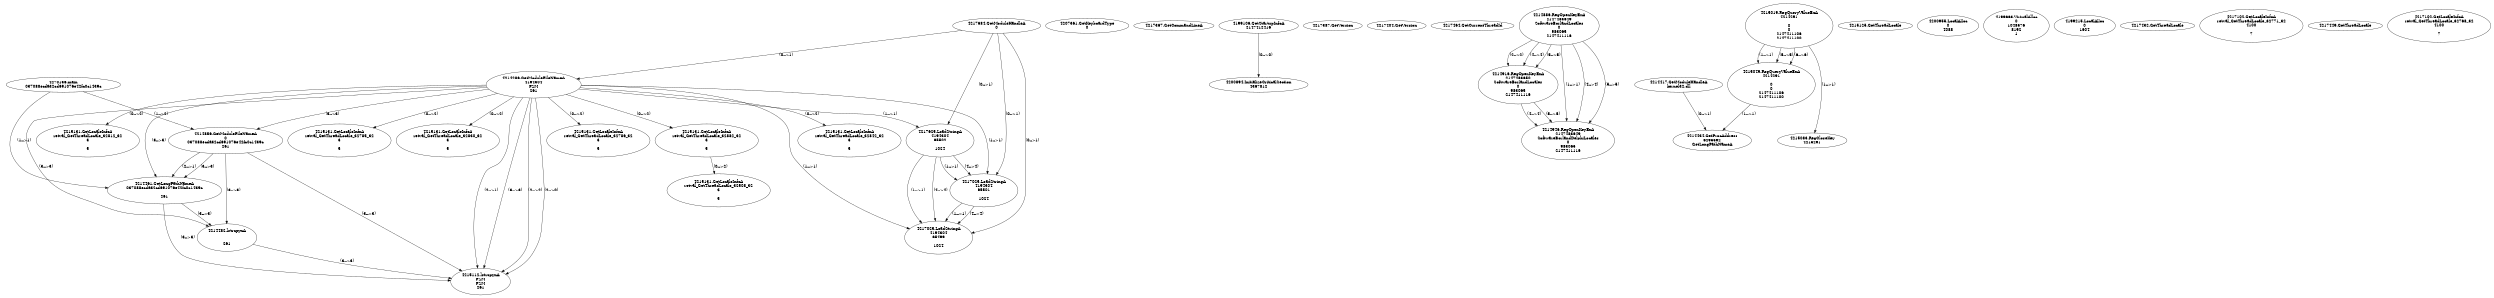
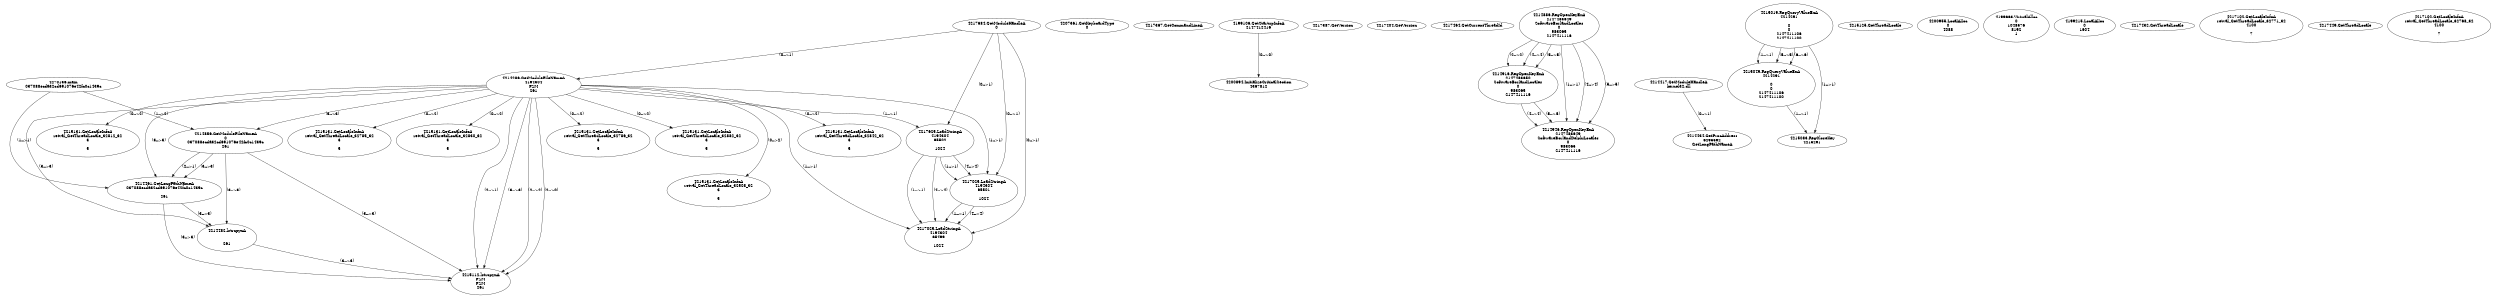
edge "4215049.RegQueryValueExA 4214291 0 0 2147411106 2147411100" -> "4214434.GetProcAddress 6295592 GetLongPathNameA": now "4215049.RegQueryValueExA 4214291 0 0 2147411106 2147411100" -> "4215083.RegCloseKey 4215291"
edge "4215131.GetLocaleInfoA retval_GetThreadLocale_32882_32 3 5" -> "4215131.GetLocaleInfoA retval_GetThreadLocale_32508_32 3 5": now "4214286.GetModuleFileNameA 4194304 PZM 261" -> "4215131.GetLocaleInfoA retval_GetThreadLocale_32508_32 3 5"
